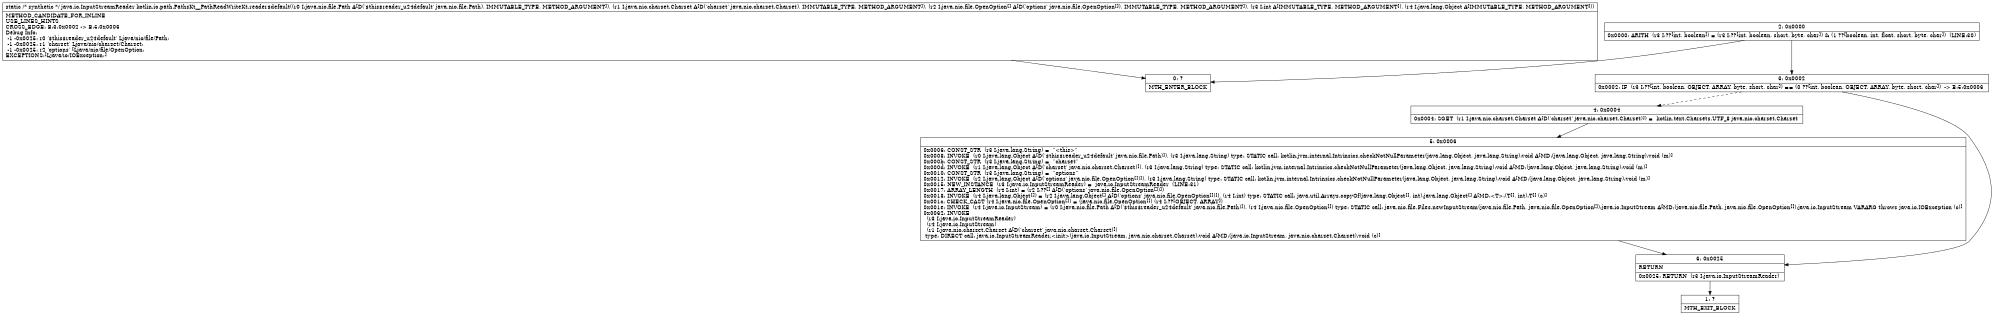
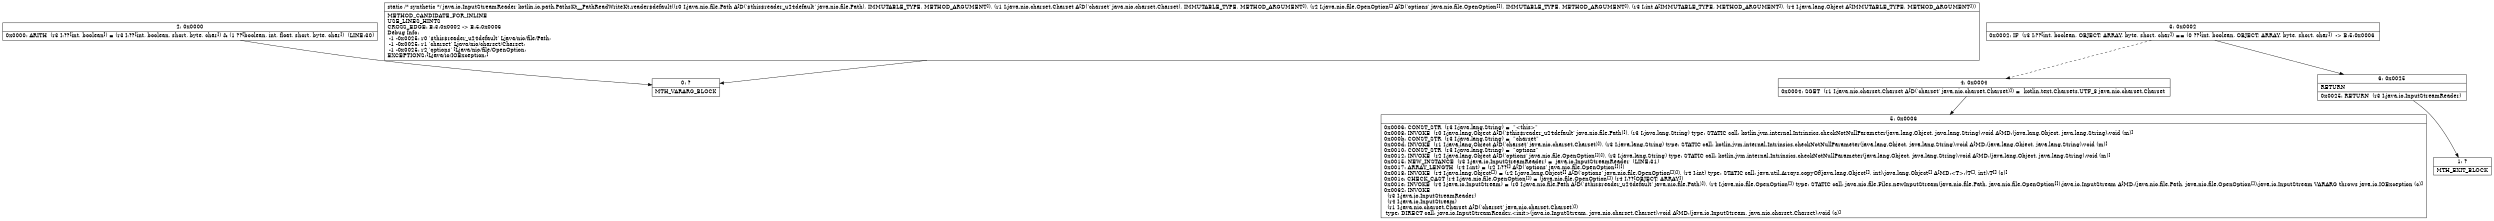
edge "2: 0x0000" -> "3: 0x0002": removed
node "0: ?": text "MTH_ENTER_BLOCK" -> "MTH_VARARG_BLOCK"
edge "5: 0x0006" -> "6: 0x0025": removed
